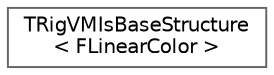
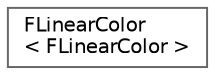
node "TRigVMIsBaseStructure < FLinearColor >": label "TRigVMIsBaseStructure < FLinearColor >" -> "FLinearColor < FLinearColor >"
